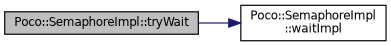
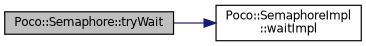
node "Poco::SemaphoreImpl::tryWait": label "Poco::SemaphoreImpl::tryWait" -> "Poco::Semaphore::tryWait"
